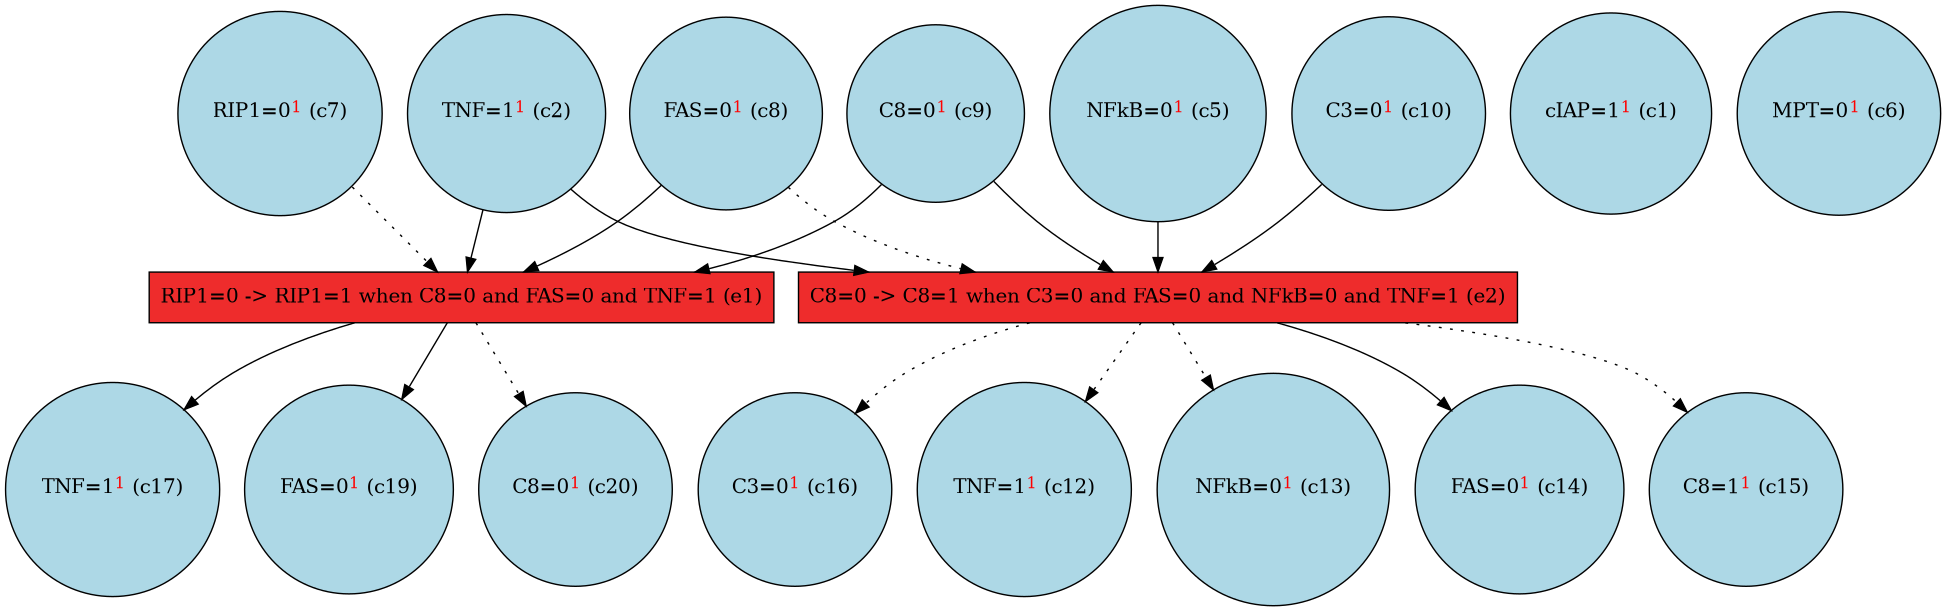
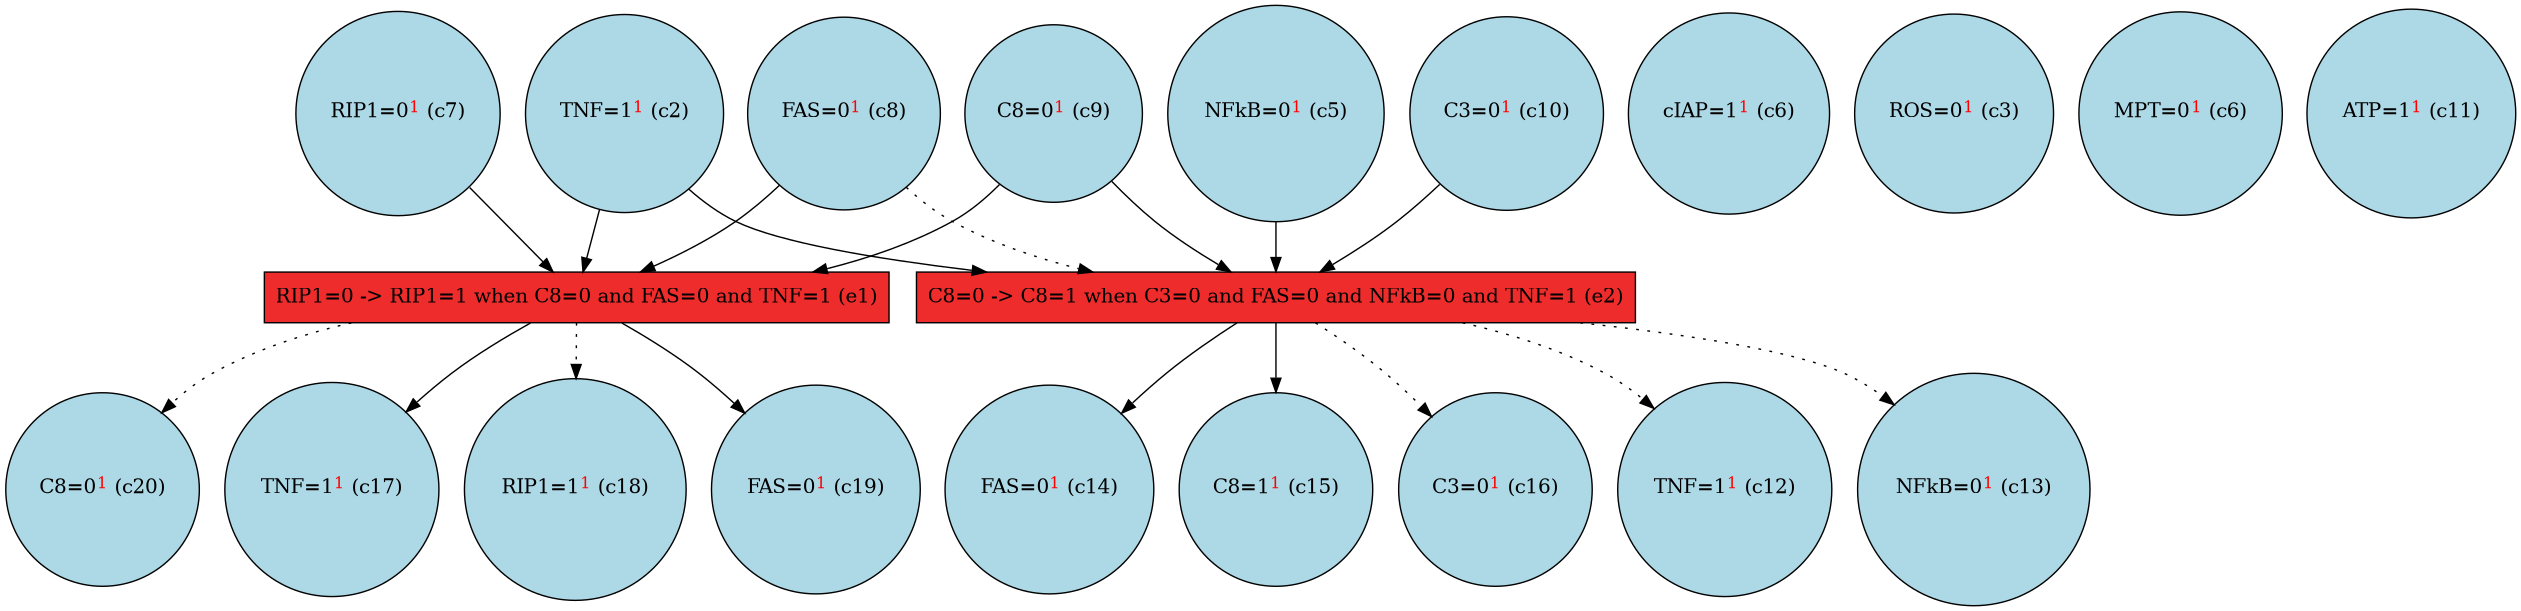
node "cIAP=1": text "(c1)" -> "(c6)"
node "ROS=0": added
node "ATP=1": added
edge "RIP1=0" -> "RIP1=0 -> RIP1=1 when C8=0 and FAS=0 and TNF=1 (e1)": style dotted -> solid
edge "C8=0 -> C8=1 when C3=0 and FAS=0 and NFkB=0 and TNF=1 (e2)" -> "C8=1": style dotted -> solid
node "RIP1=1": added
